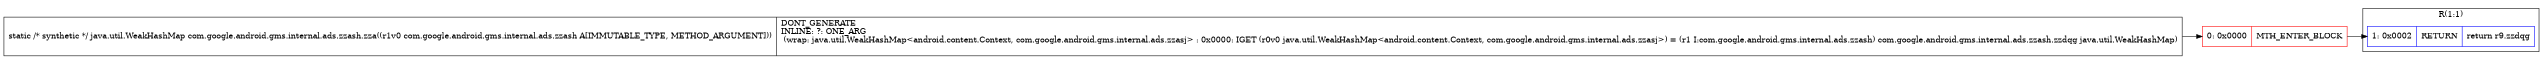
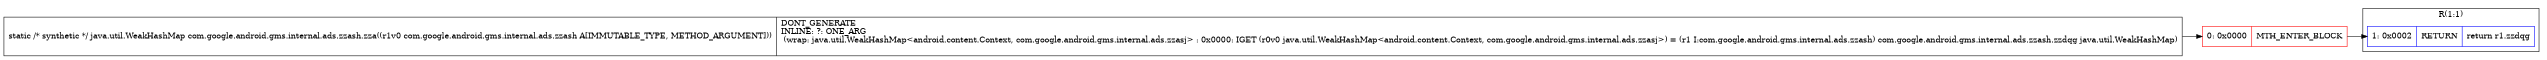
node "1: 0x0002": text "return r9.zzdqg" -> "return r1.zzdqg"
